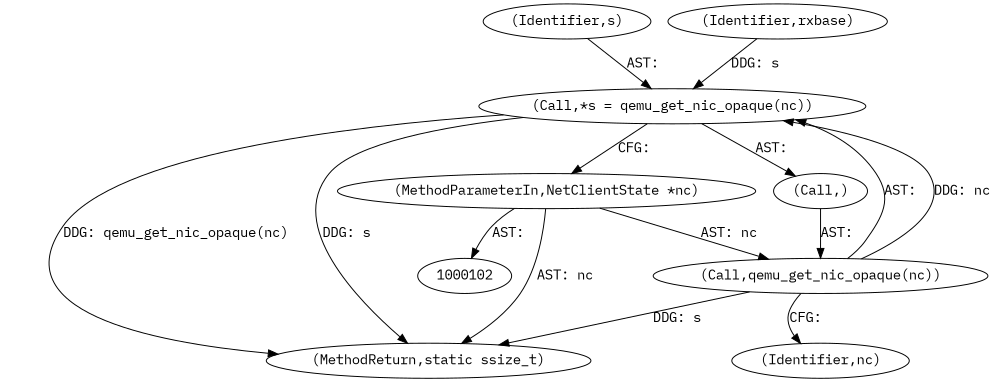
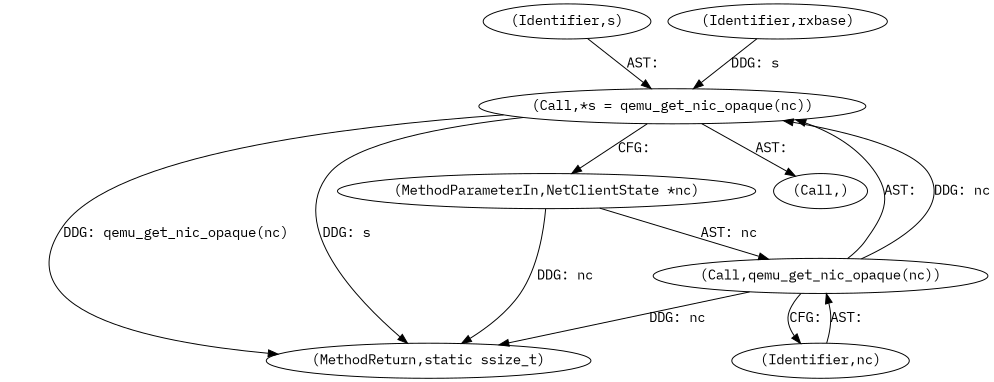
edge "(Call,)" -> "(Call,qemu_get_nic_opaque(nc))": now "(Identifier,nc)" -> "(Call,qemu_get_nic_opaque(nc))"
node "1000102": removed
edge "(MethodParameterIn,NetClientState *nc)" -> "(MethodReturn,static ssize_t)": label "AST: nc" -> "DDG: nc"
edge "(Call,qemu_get_nic_opaque(nc))" -> "(MethodReturn,static ssize_t)": label "DDG: s" -> "DDG: nc"
